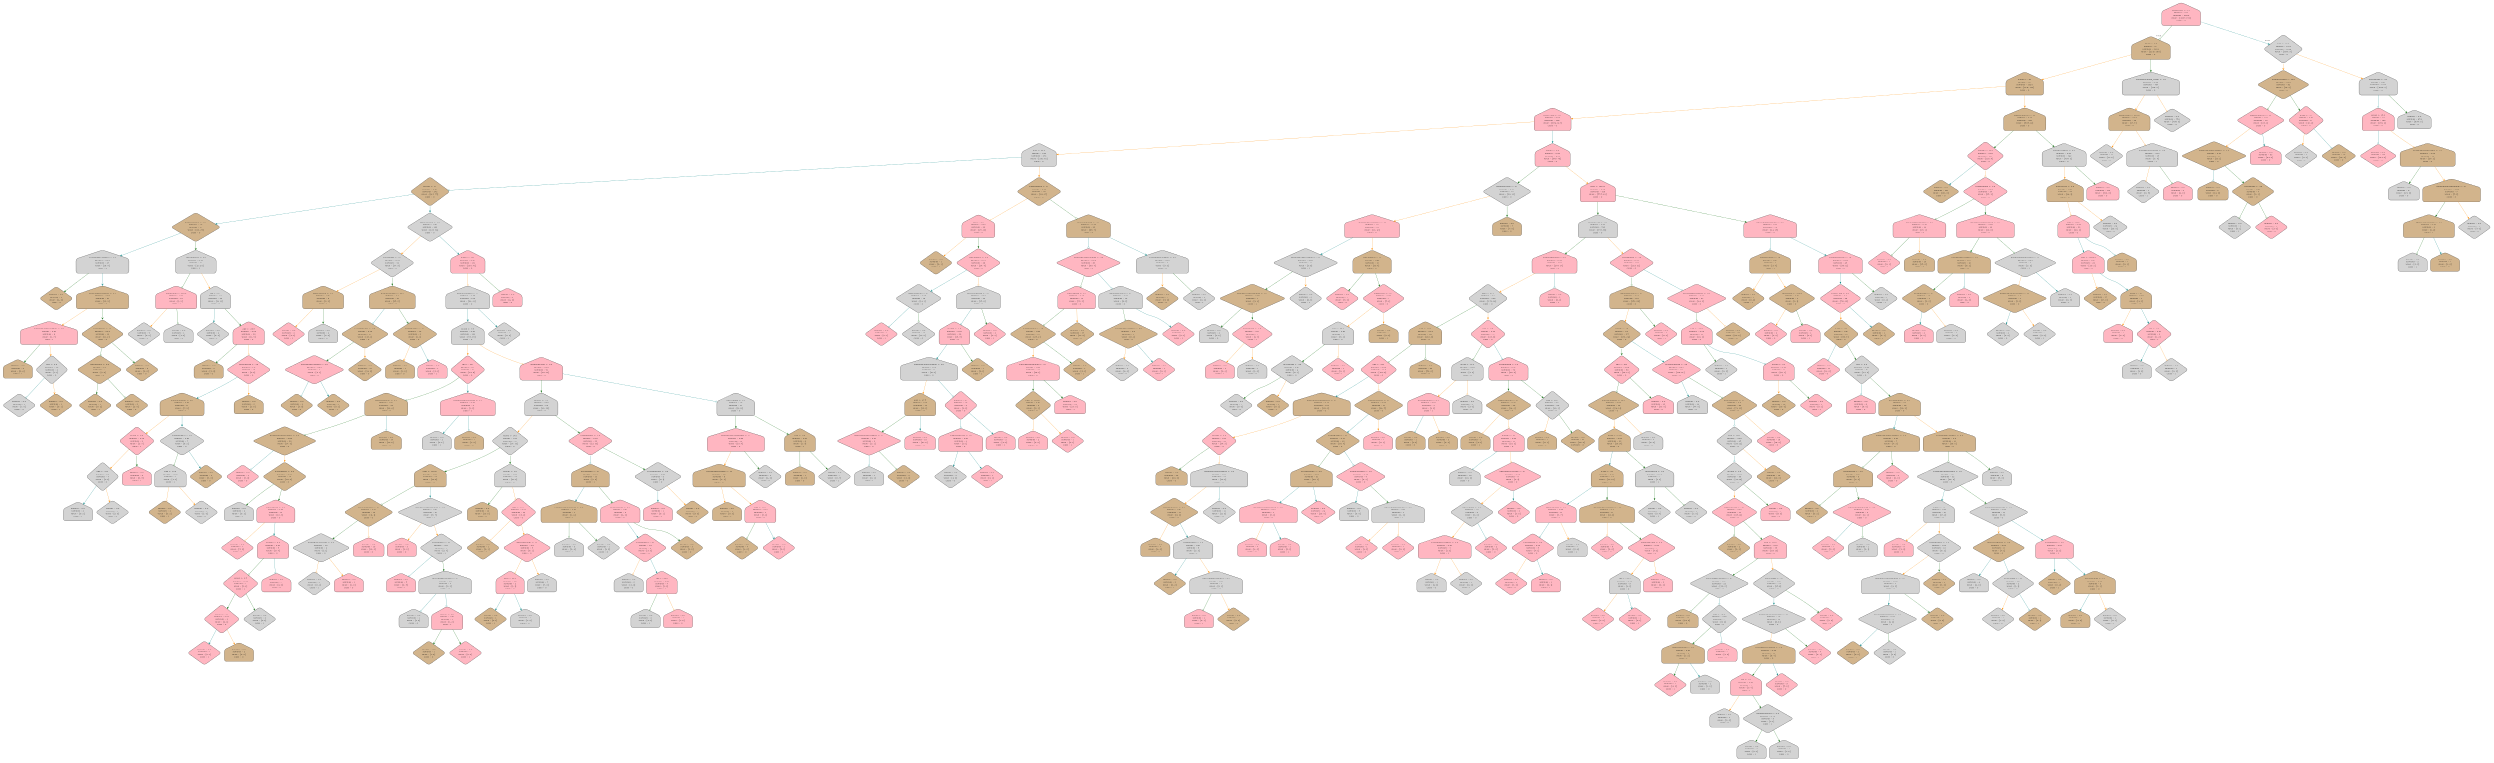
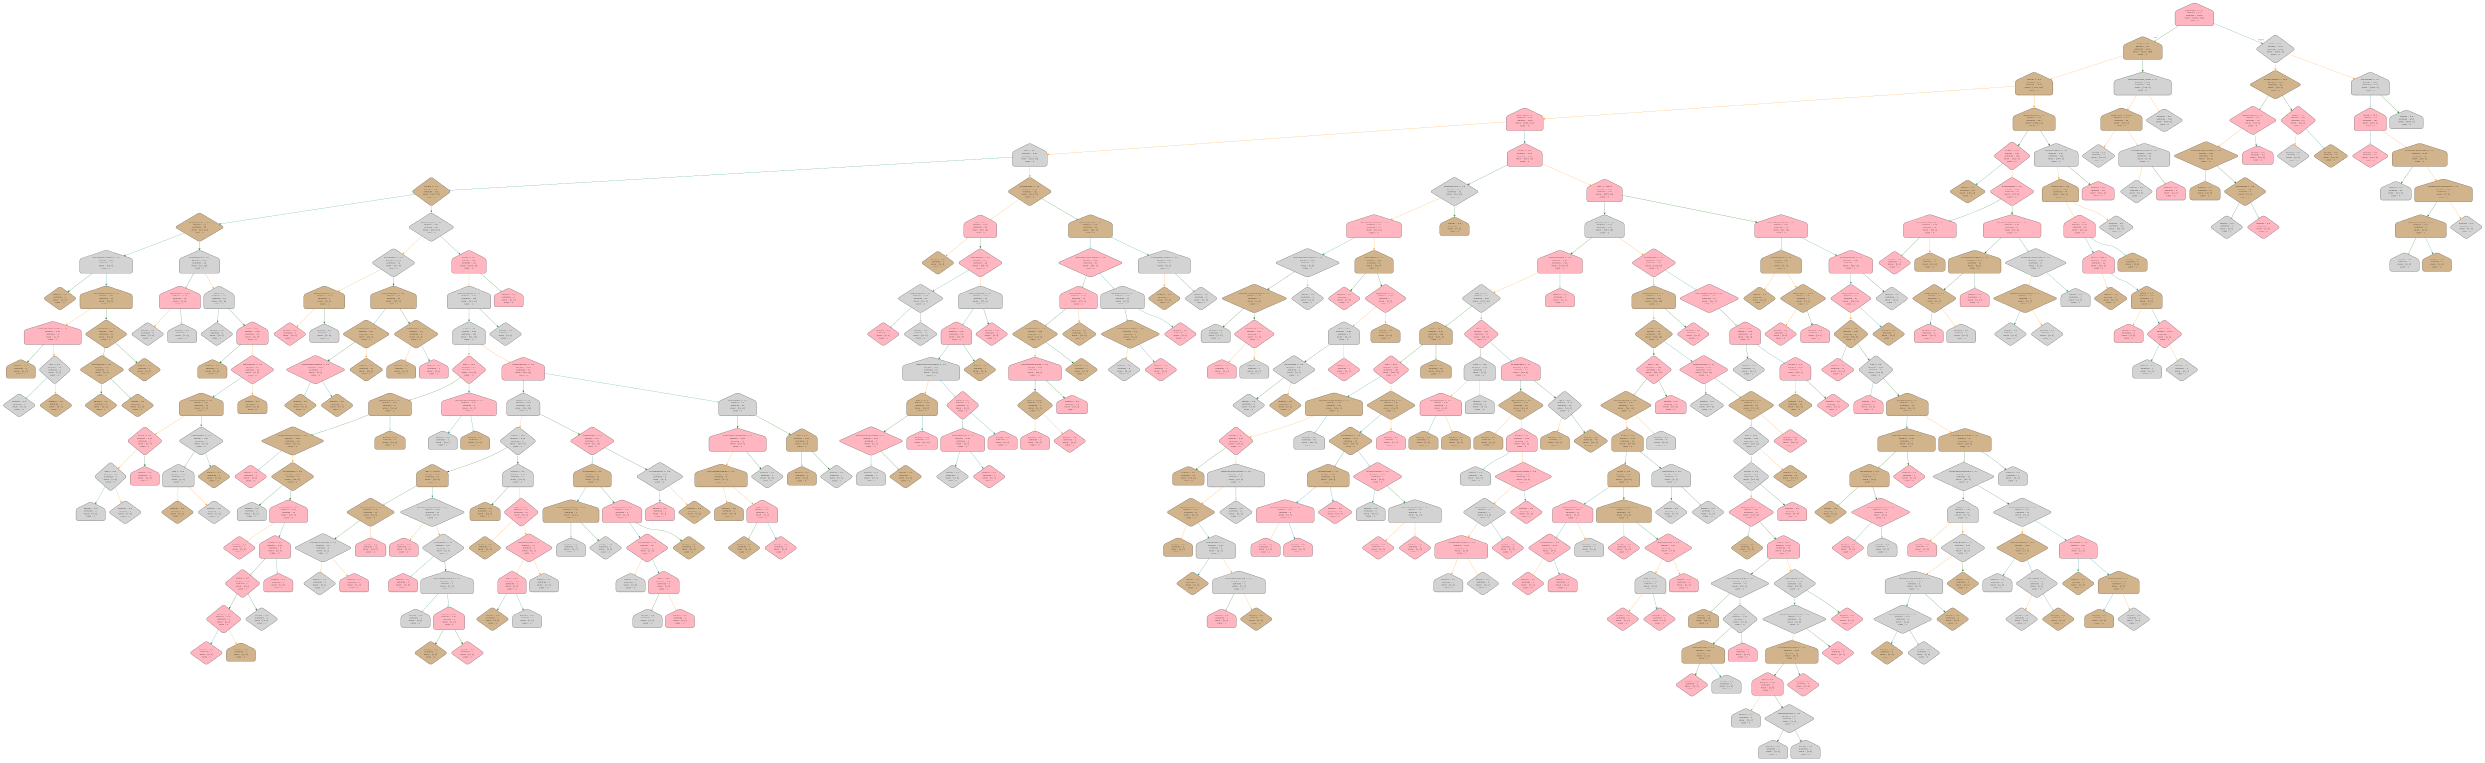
node "entropy = 0.0 samples = 54 value = [54, 0] class = 0": removed
node "entropy = 0.0 samples = 44 value = [44, 0] class = 0": shape house -> diamond
node "entropy = 0.0 samples = 82 value = [82, 0] class = 0": added
